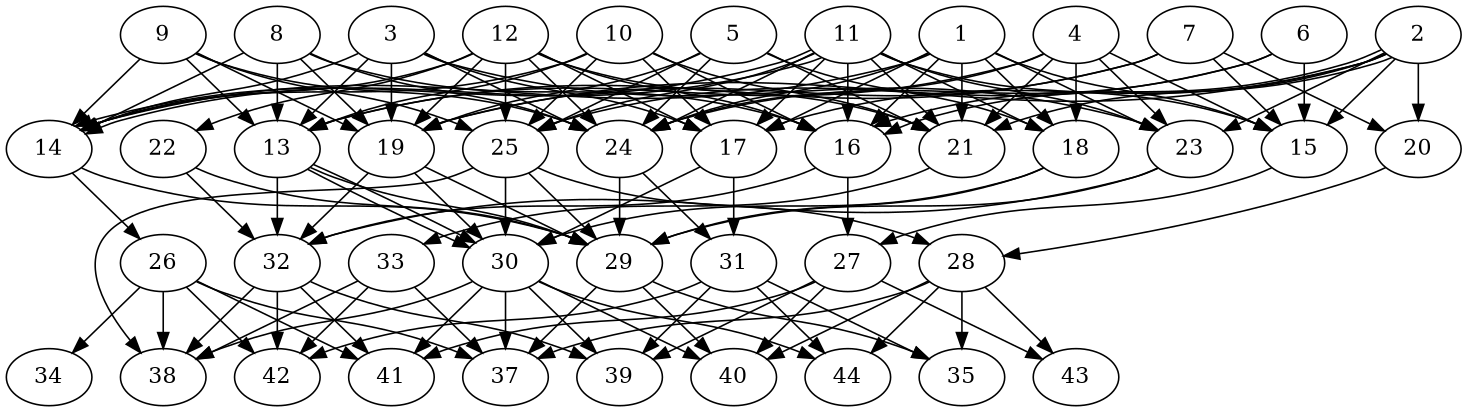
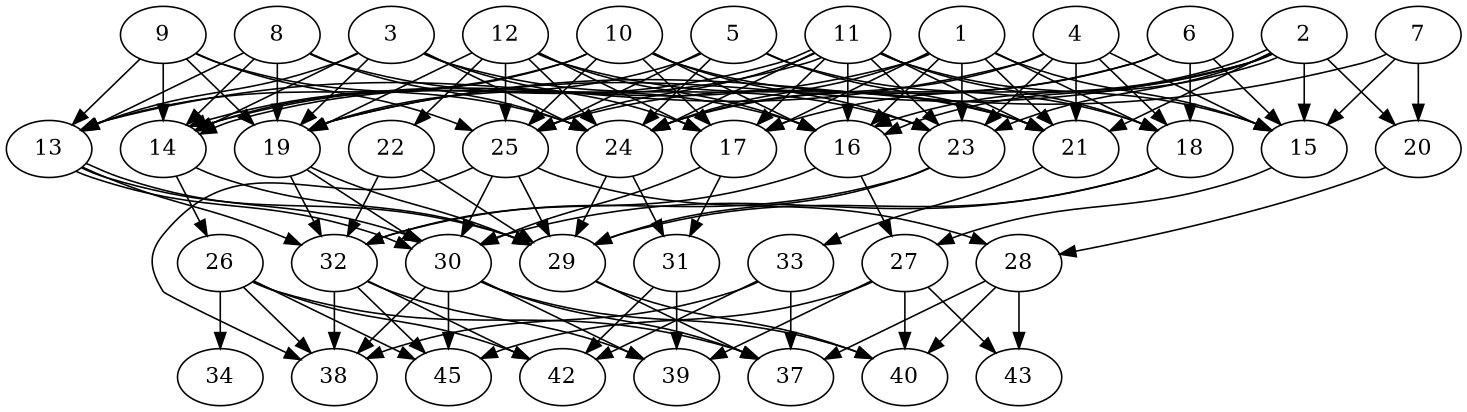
edge "6" -> "18": added
edge "12" -> "14": removed
edge "10" -> "23": added
edge "7" -> "13": removed
node "41": label "41" -> "45"
node "44": removed
node "35": removed
